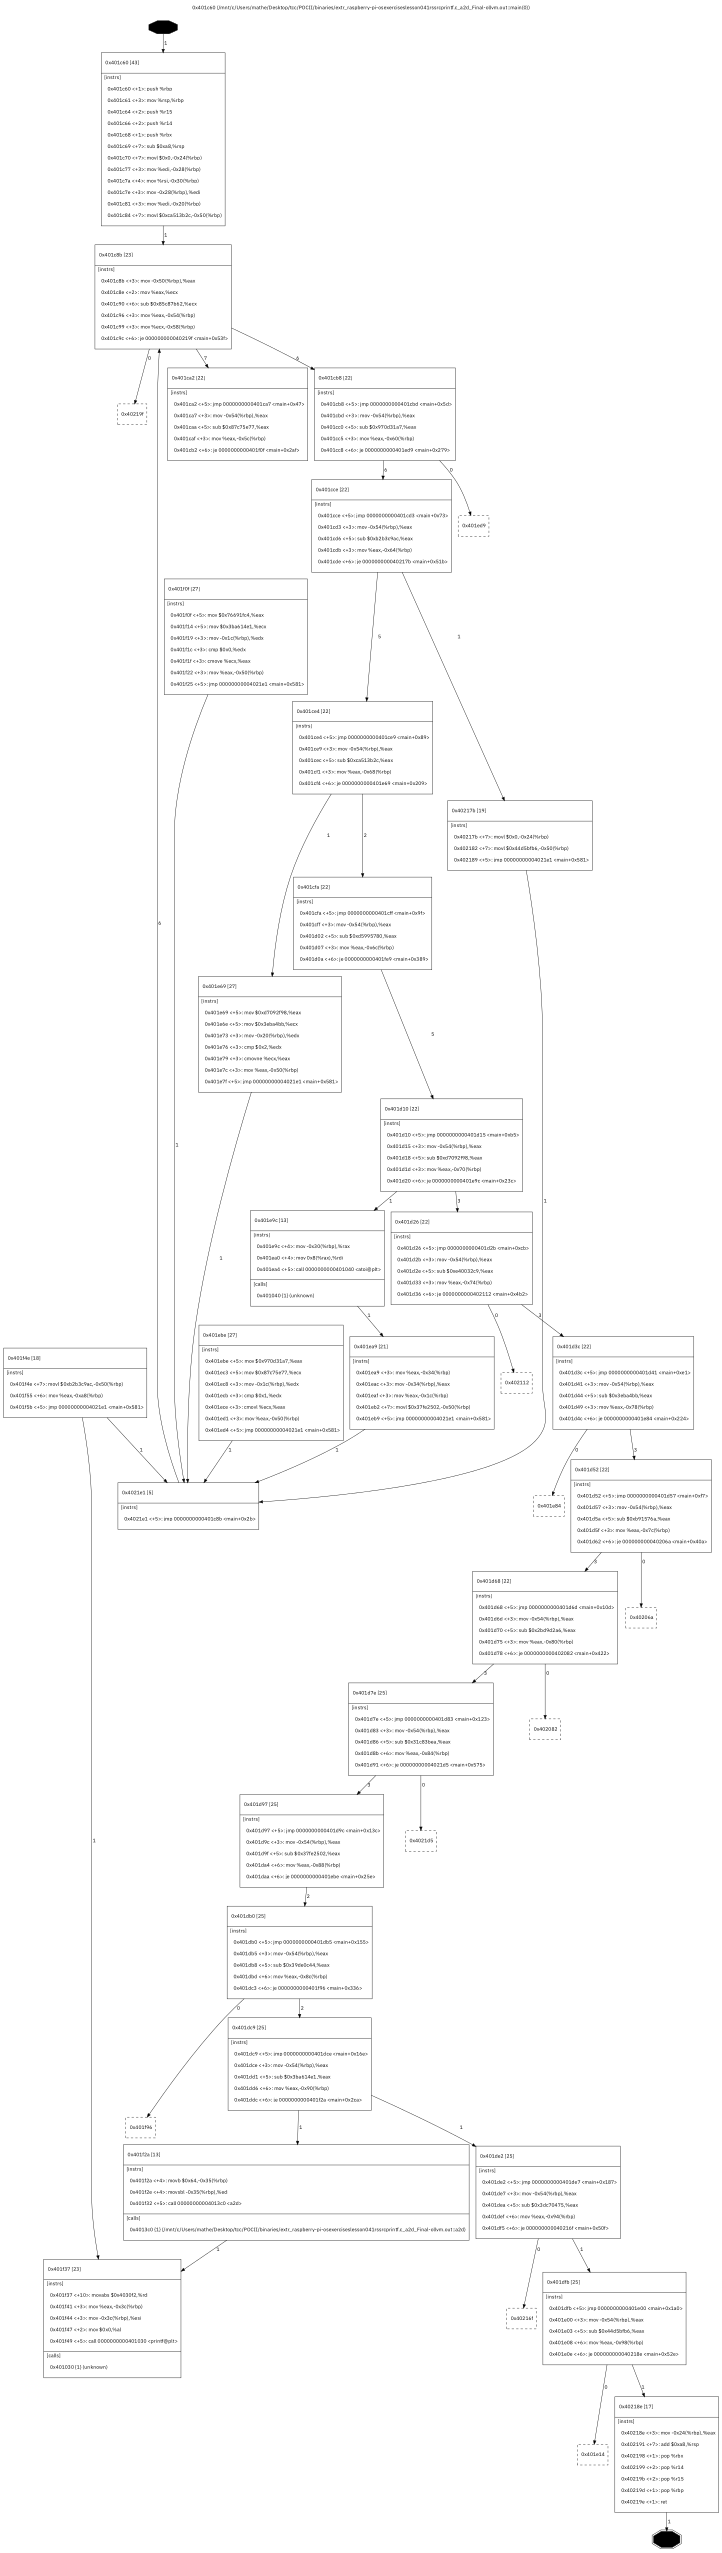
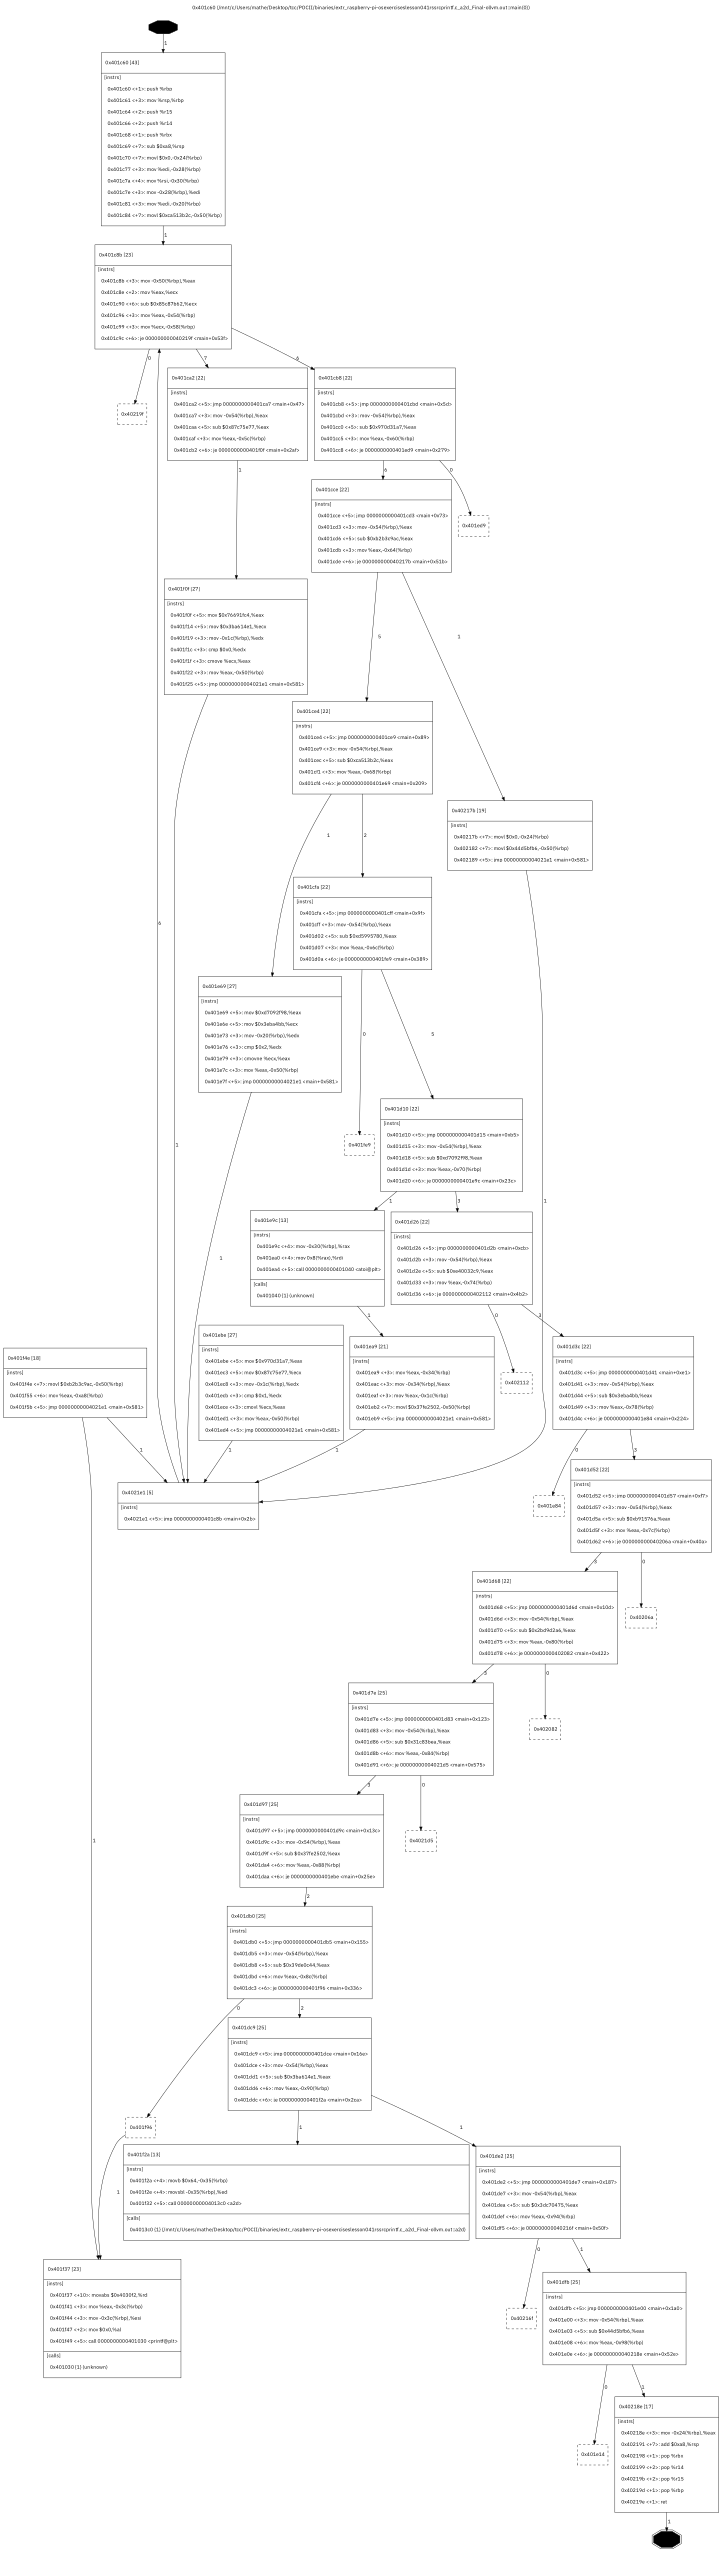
edge "0x401ca2 [22]" -> "0x401f0f [27]": added, label "1"
node "0x401fe9": added
edge "0x401f2a [13]" -> "0x401f37 [23]": now "0x401f96" -> "0x401f37 [23]"
